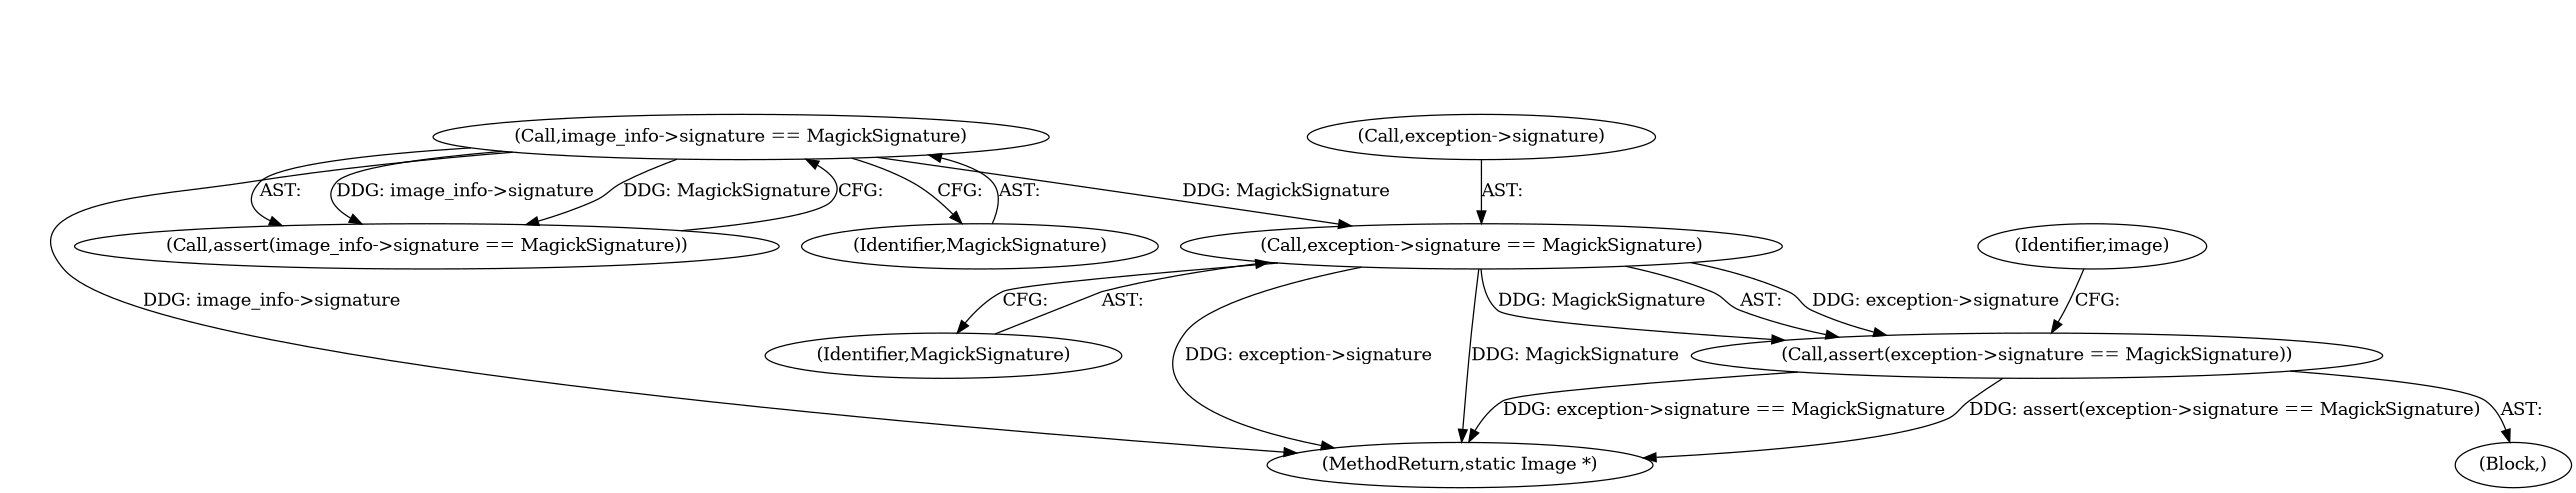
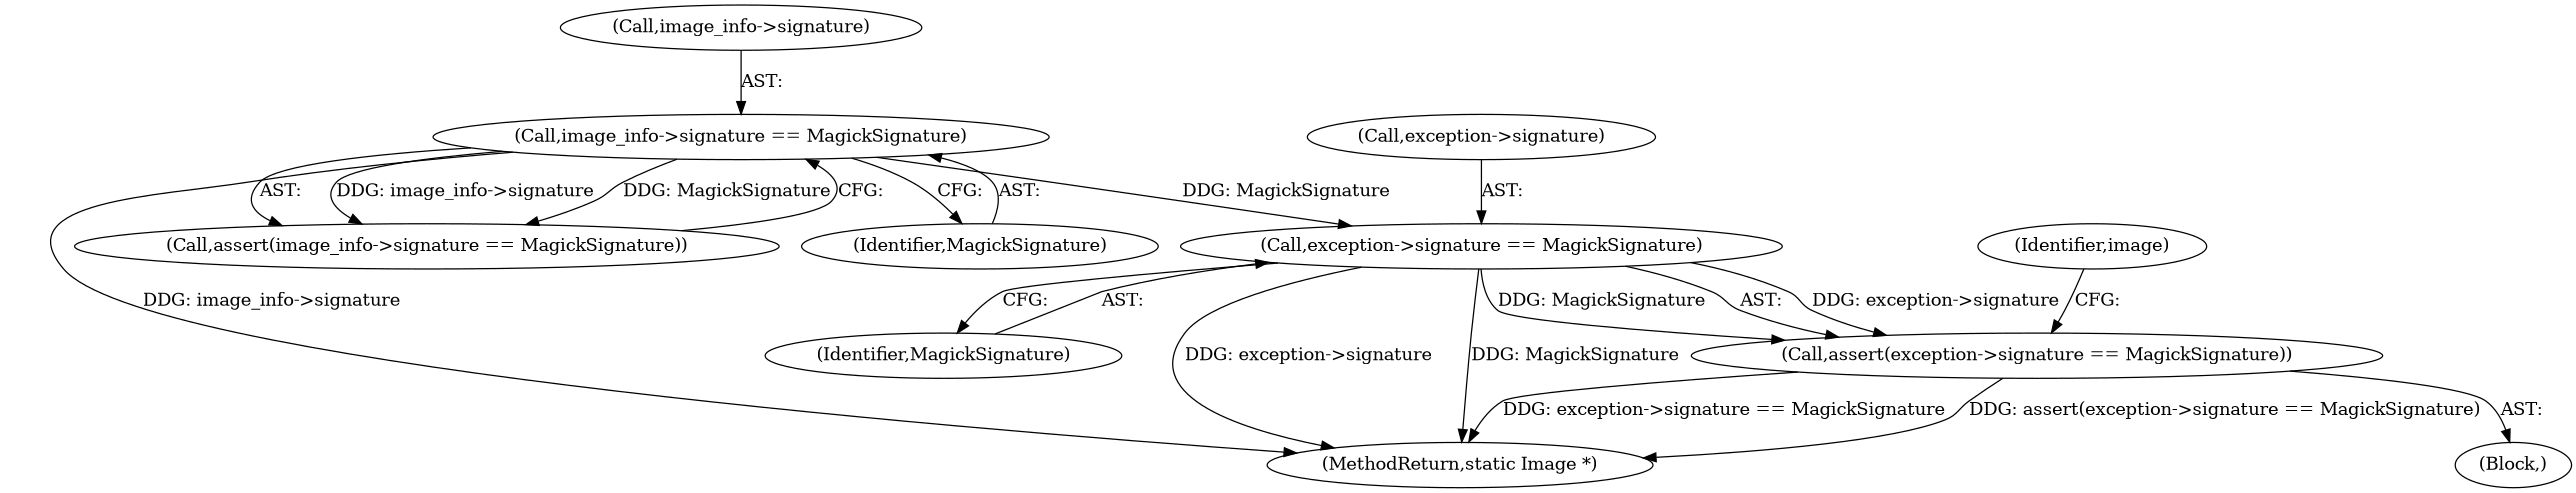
node "(Call,image_info->signature)": added
